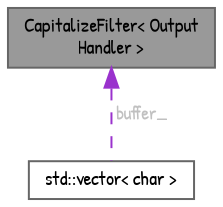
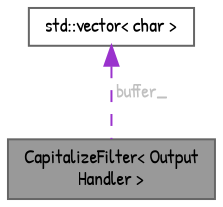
edge "std::vector< char >" -> "CapitalizeFilter< Output Handler >": reversed
